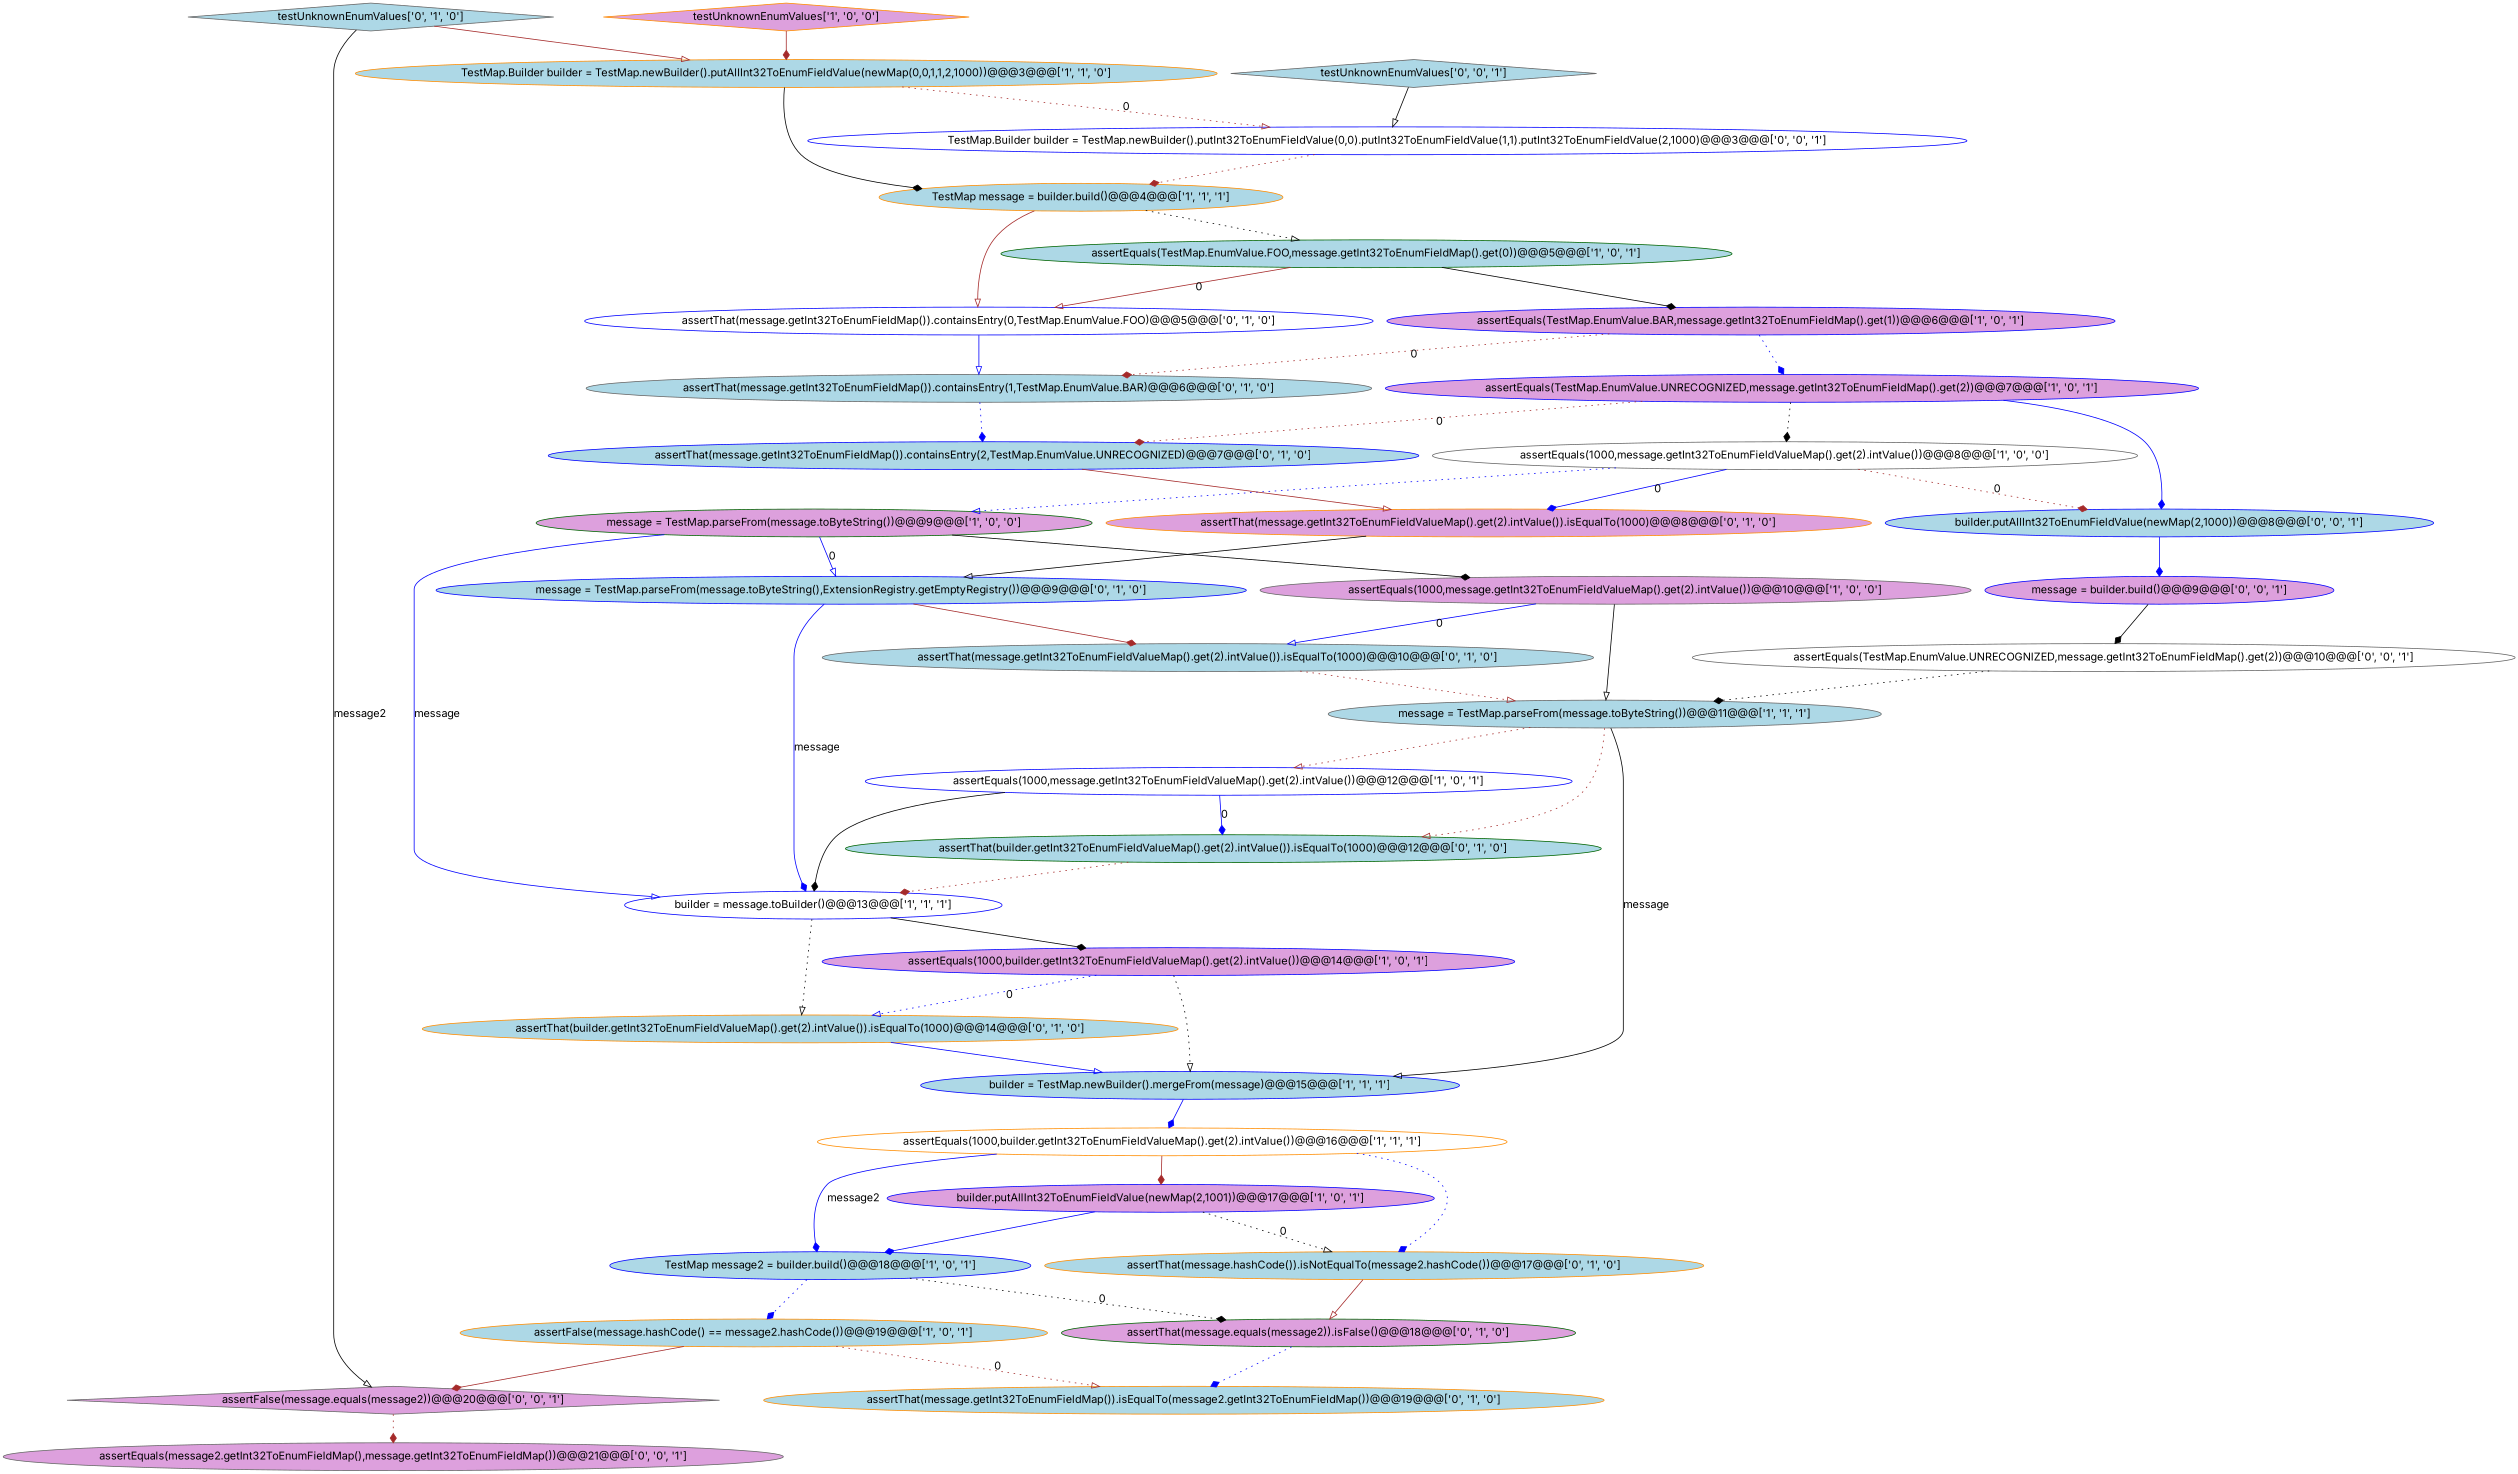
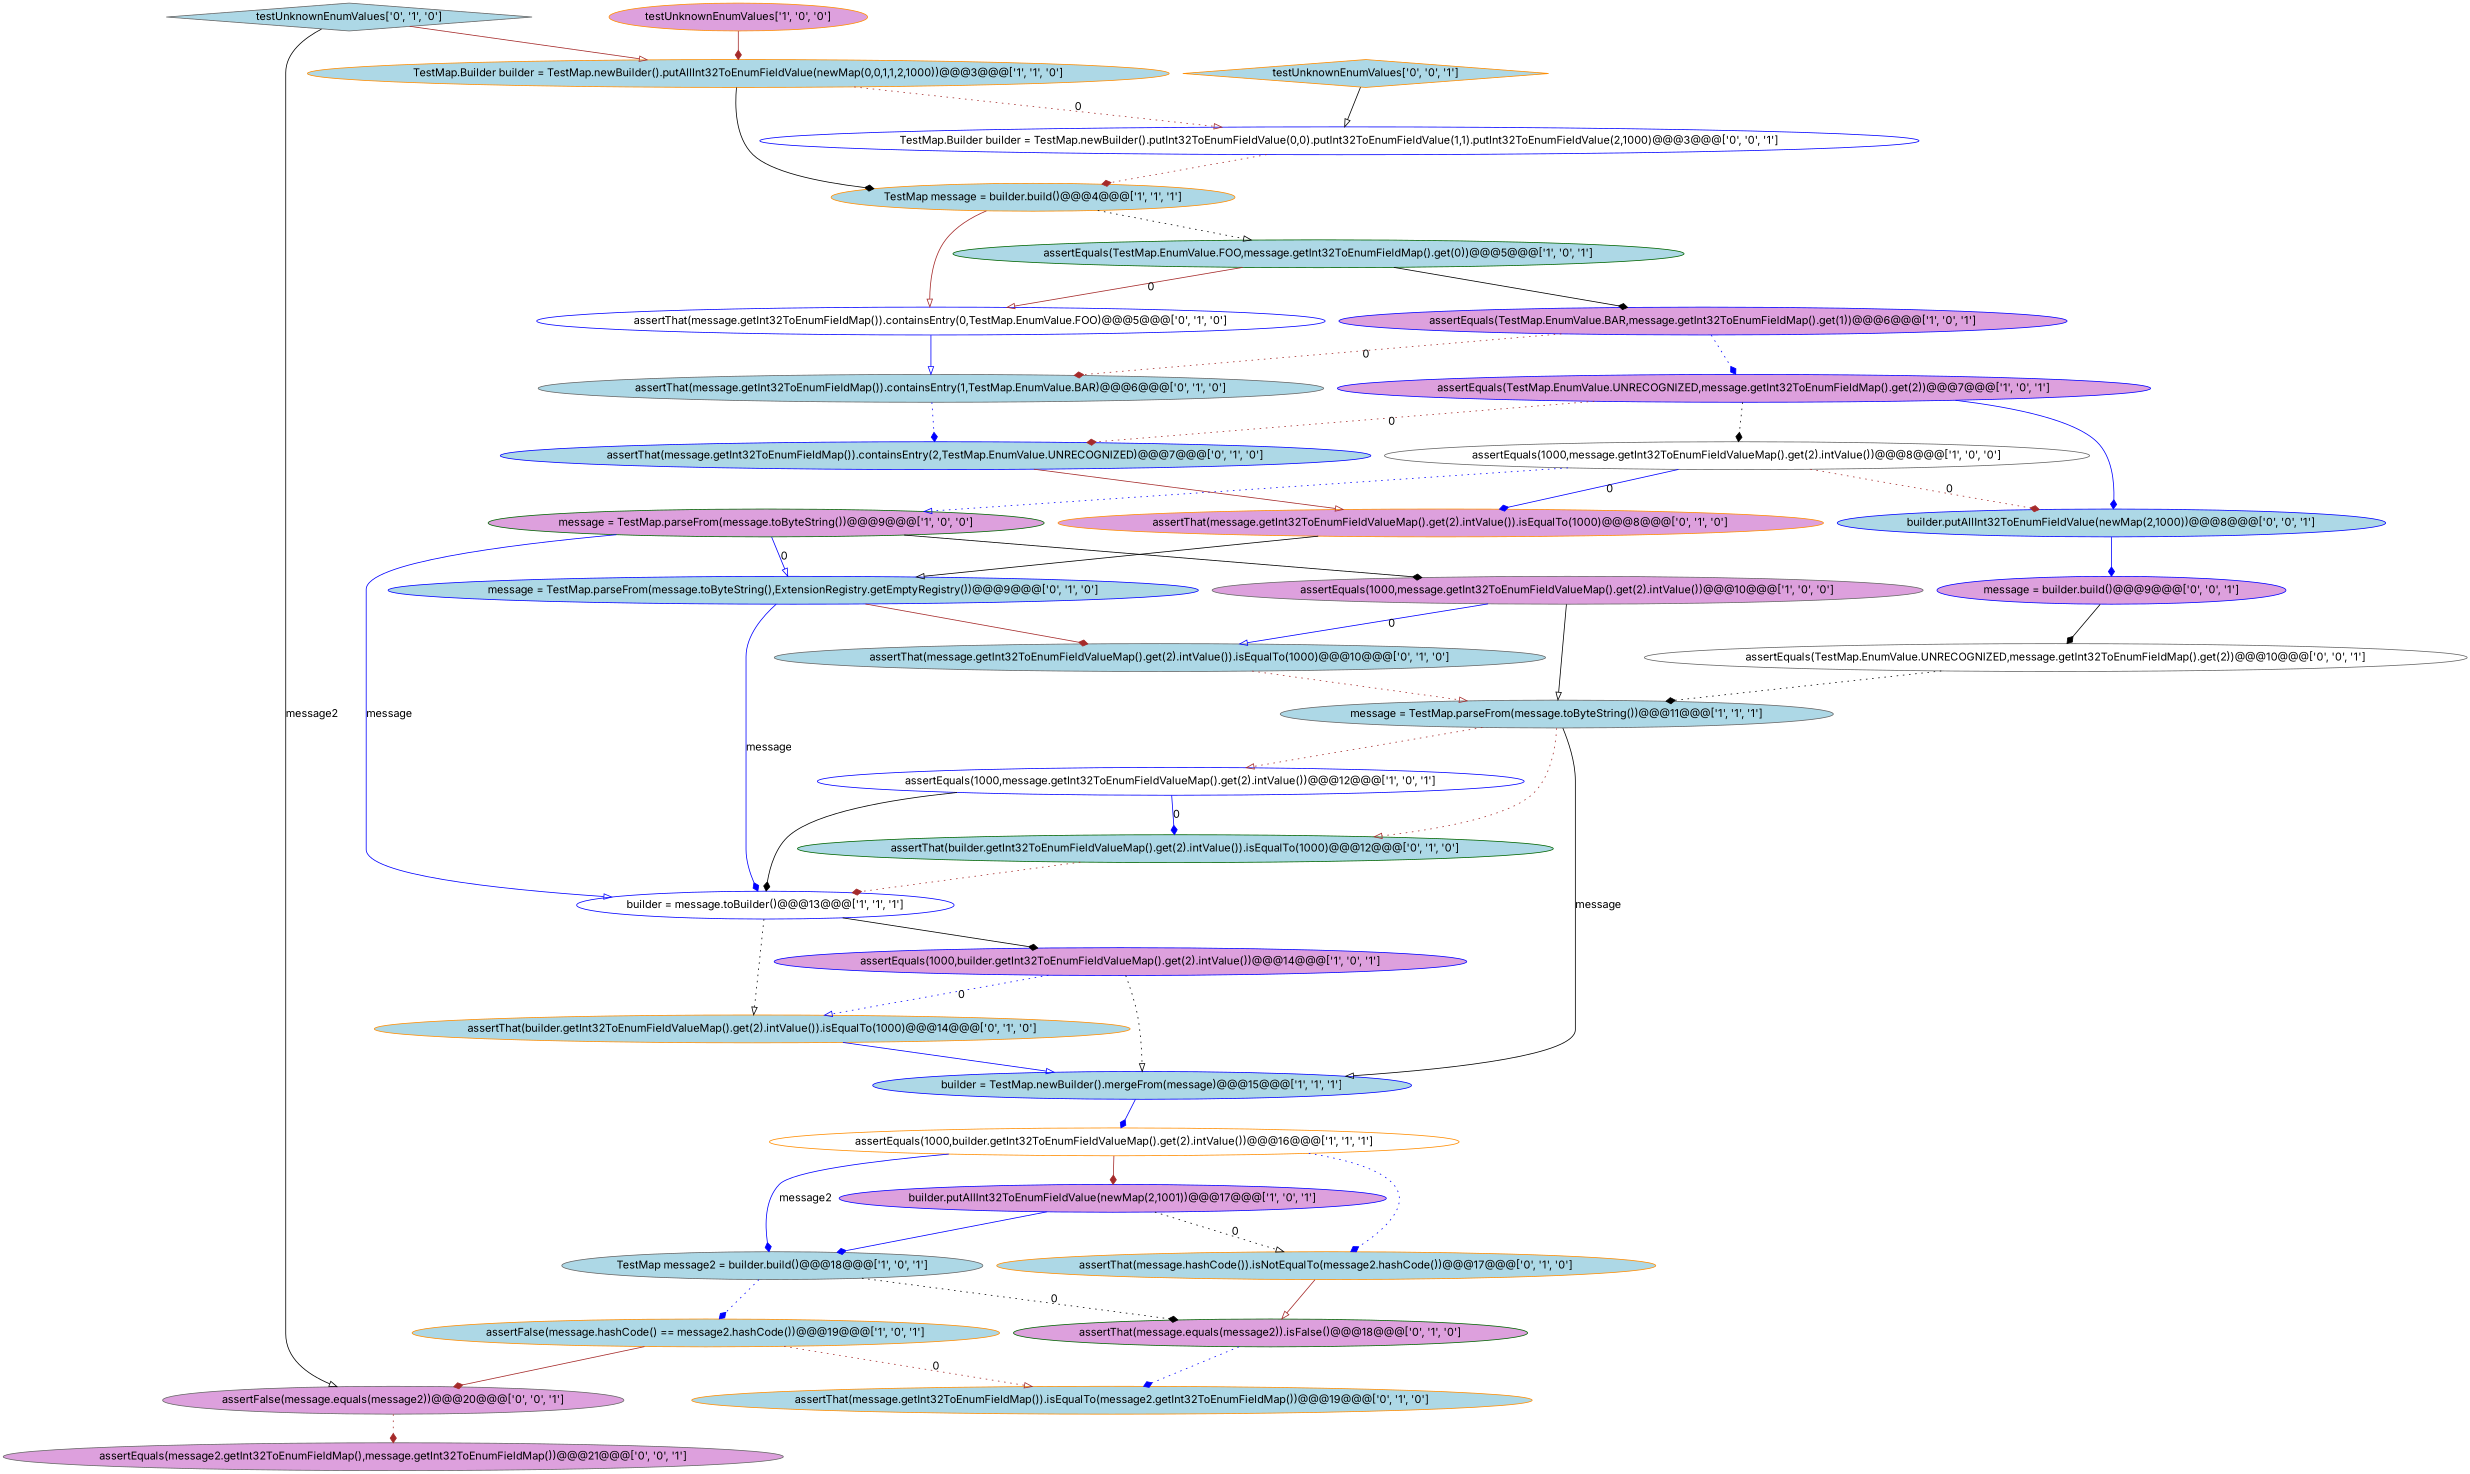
node "testUnknownEnumValues['1', '0', '0']": shape diamond -> ellipse
node "testUnknownEnumValues['0', '0', '1']": color gray40 -> darkorange
node "TestMap message2 = builder.build()@@@18@@@['1', '0', '1']": color blue -> gray40
node "assertFalse(message.equals(message2))@@@20@@@['0', '0', '1']": shape diamond -> ellipse
